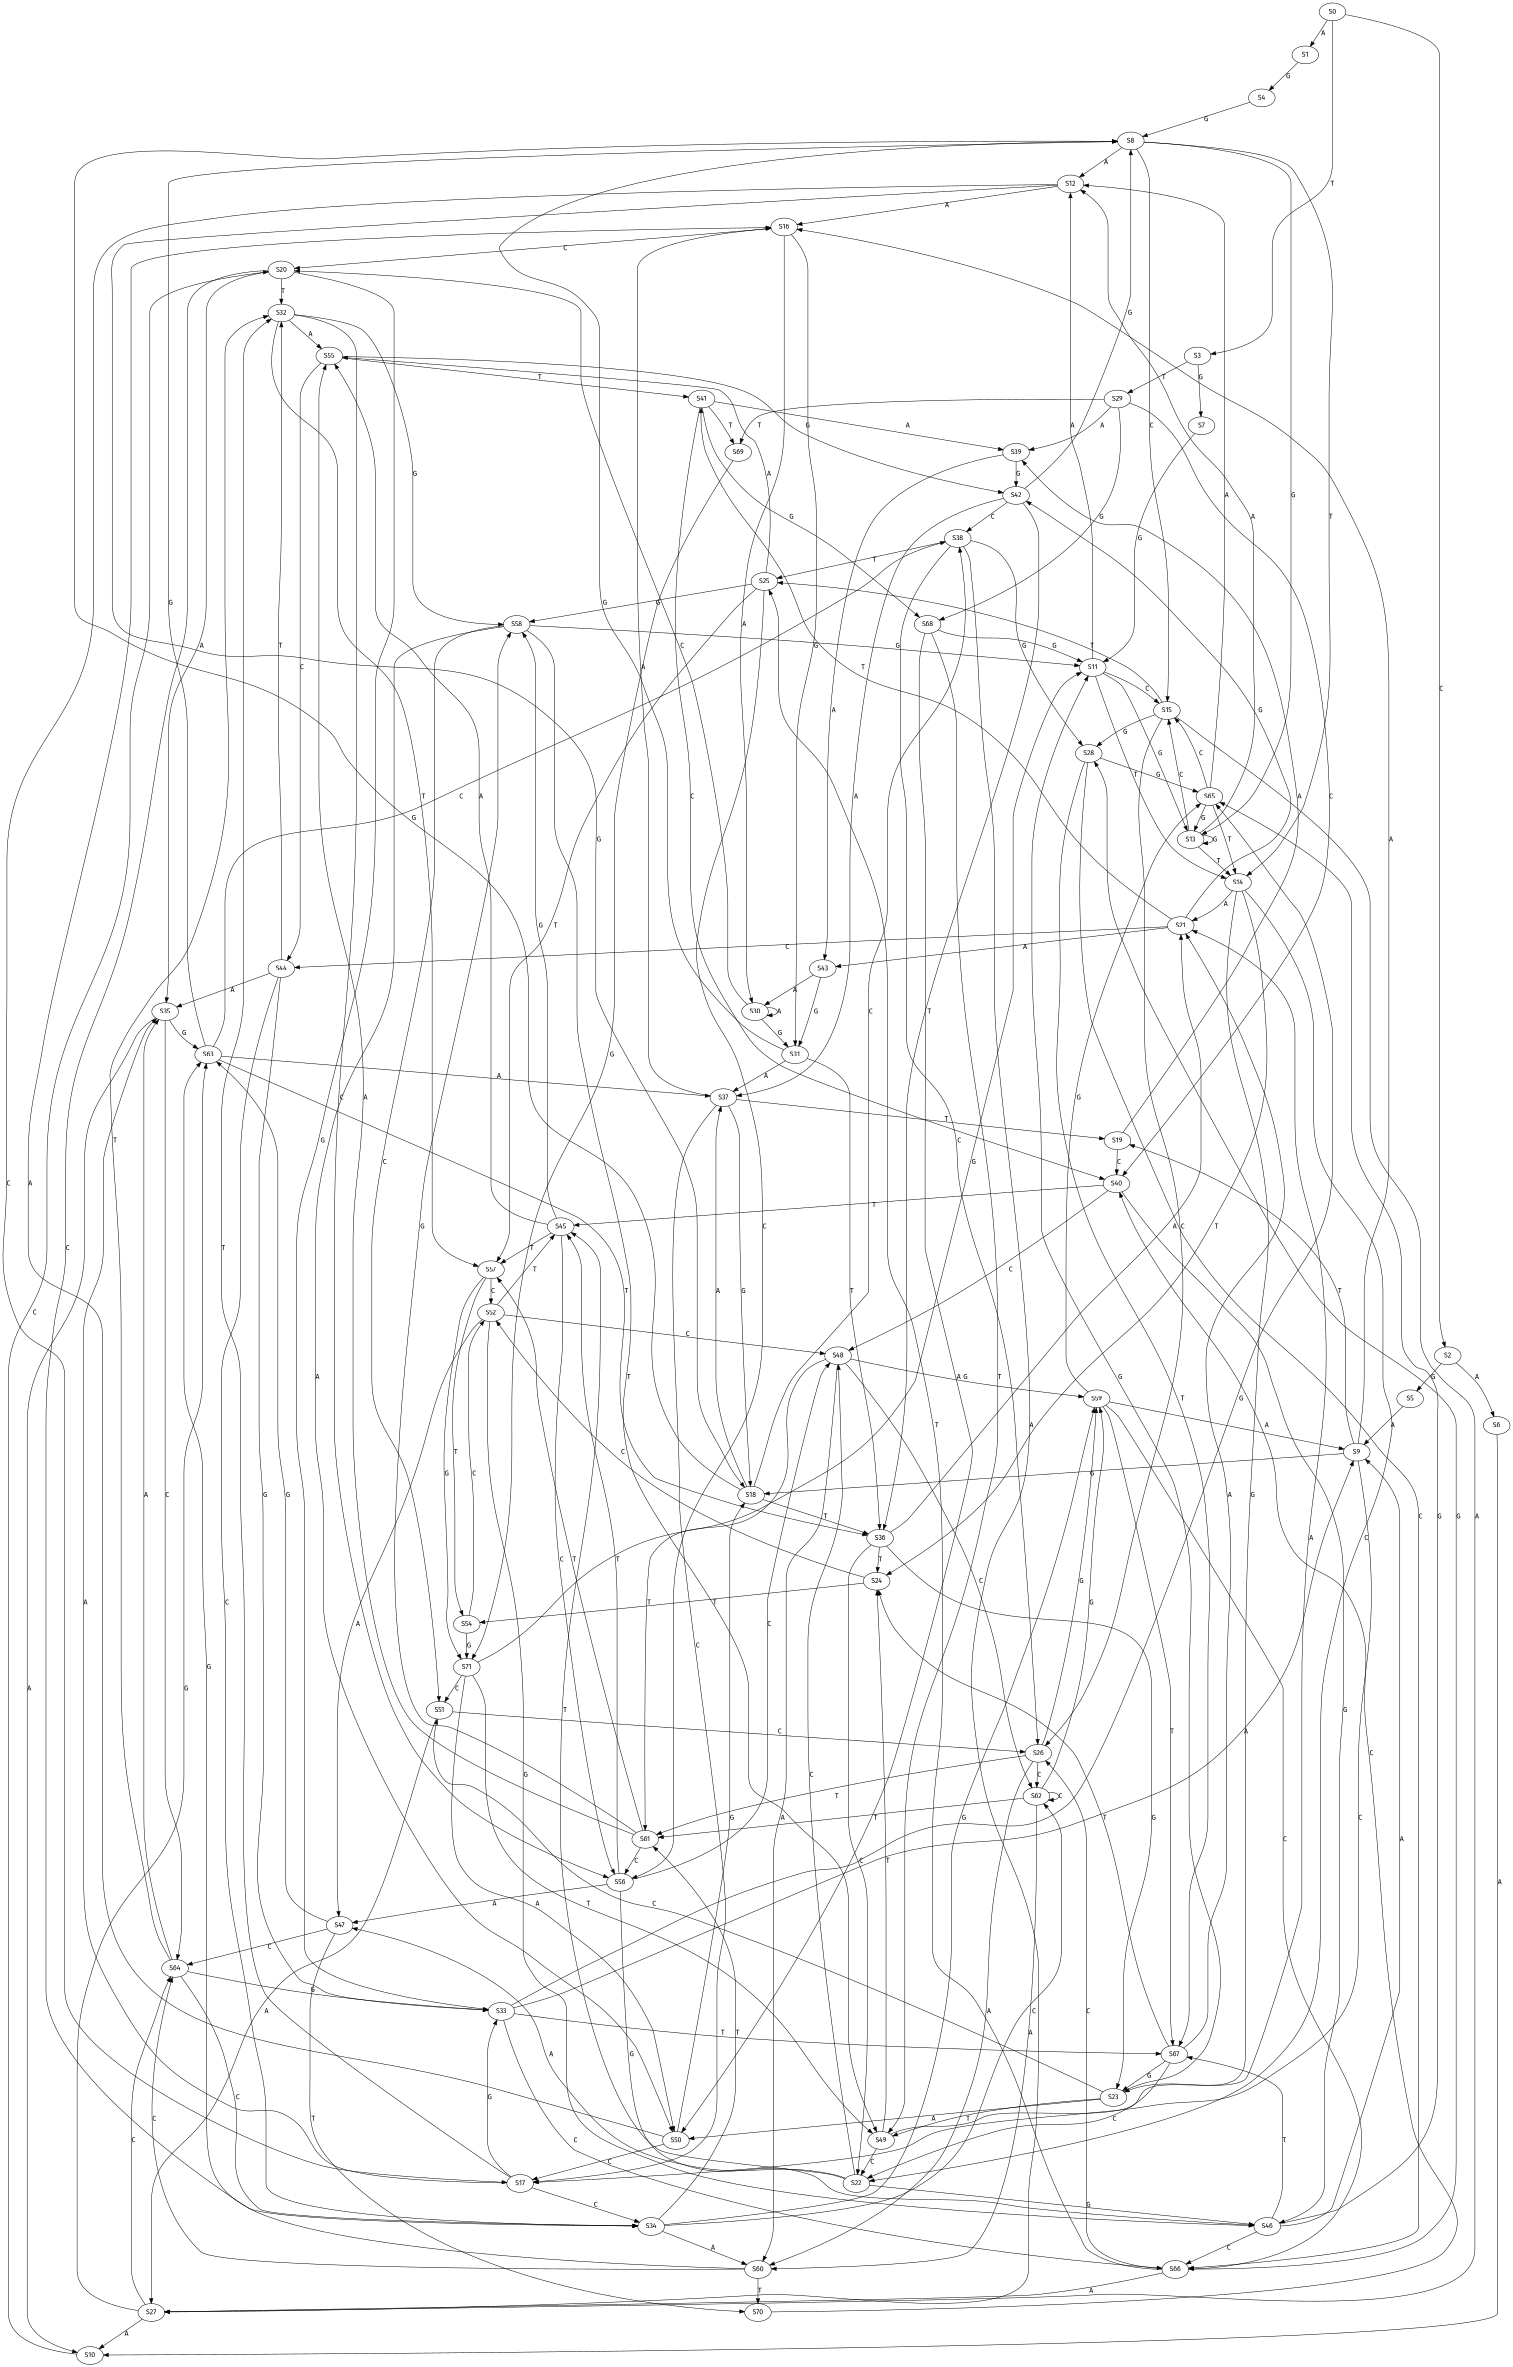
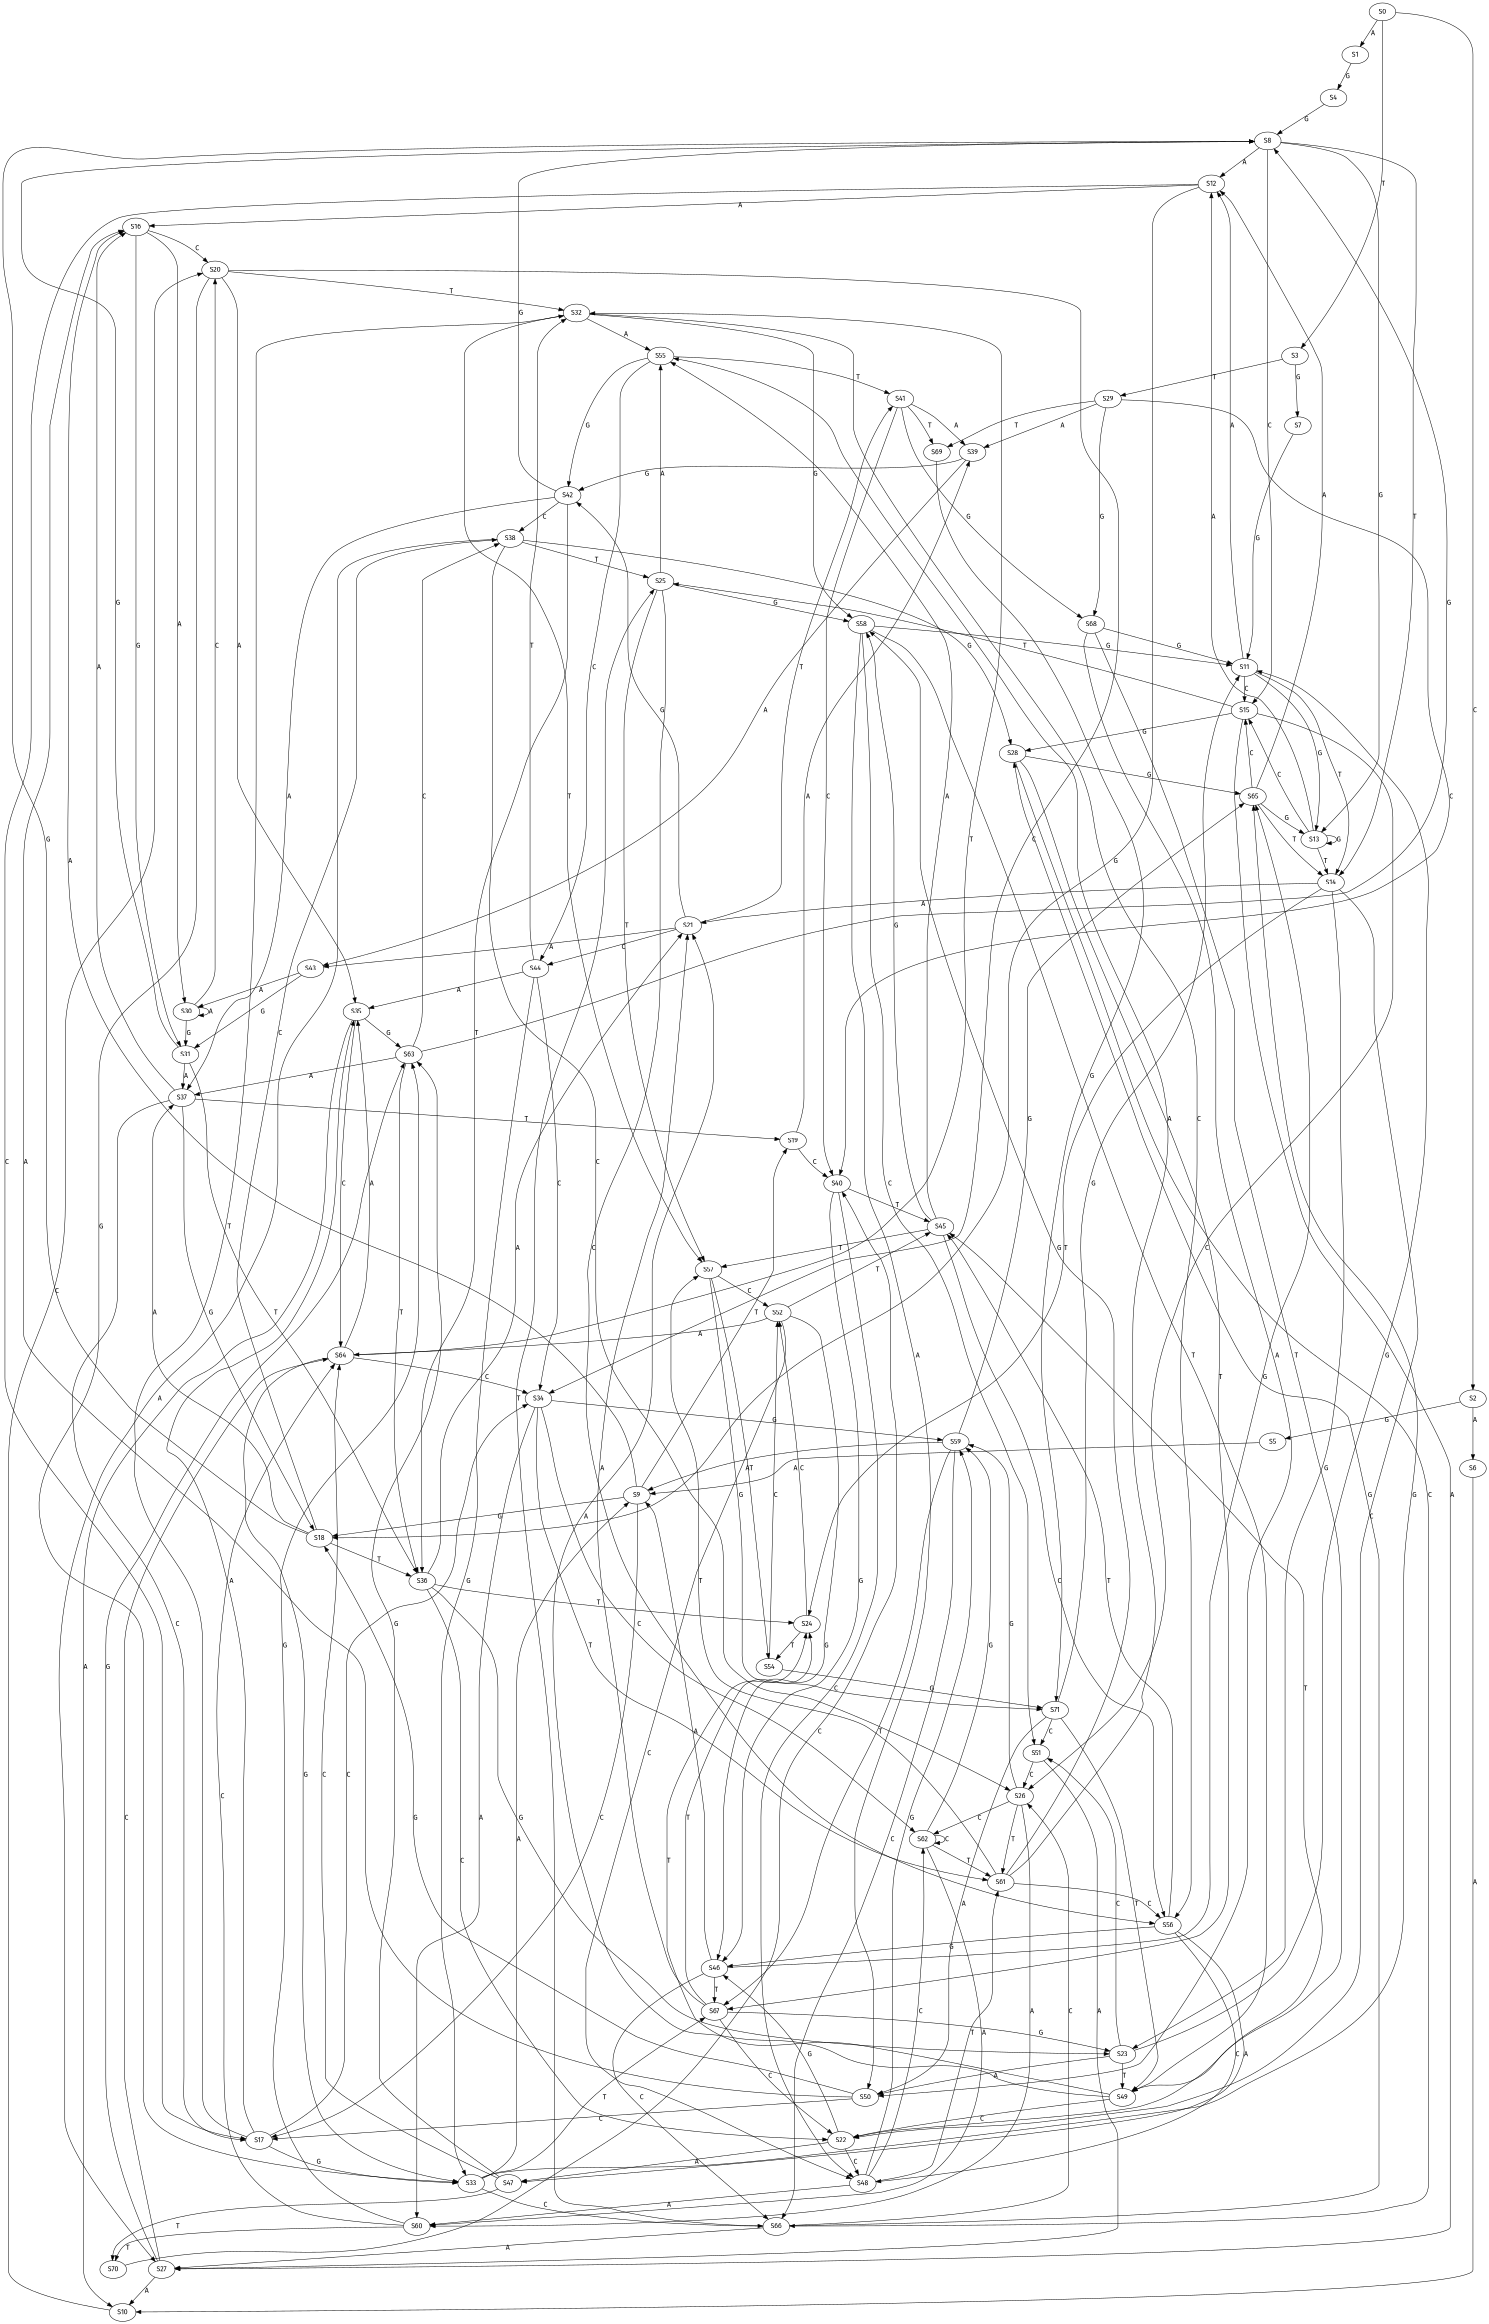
edge "S52" -> "S47": now "S52" -> "S64"
